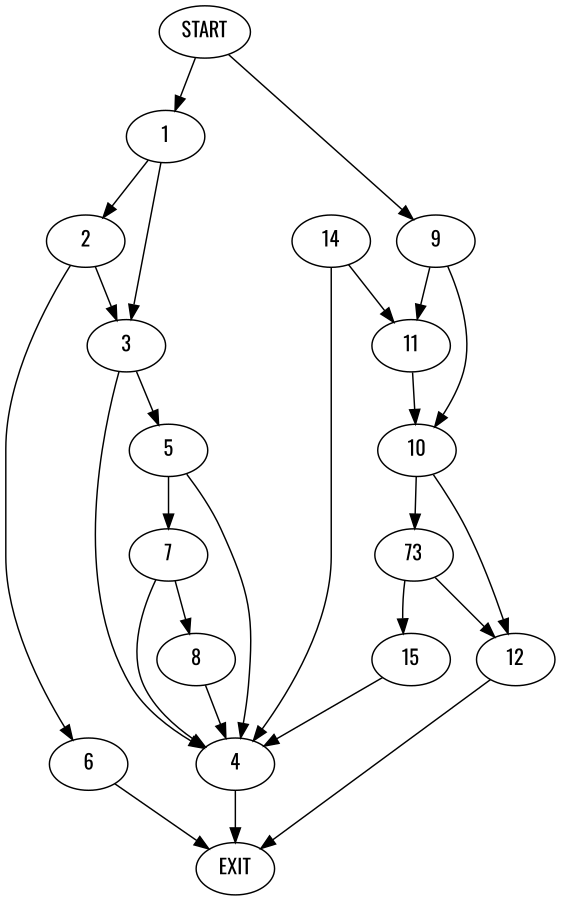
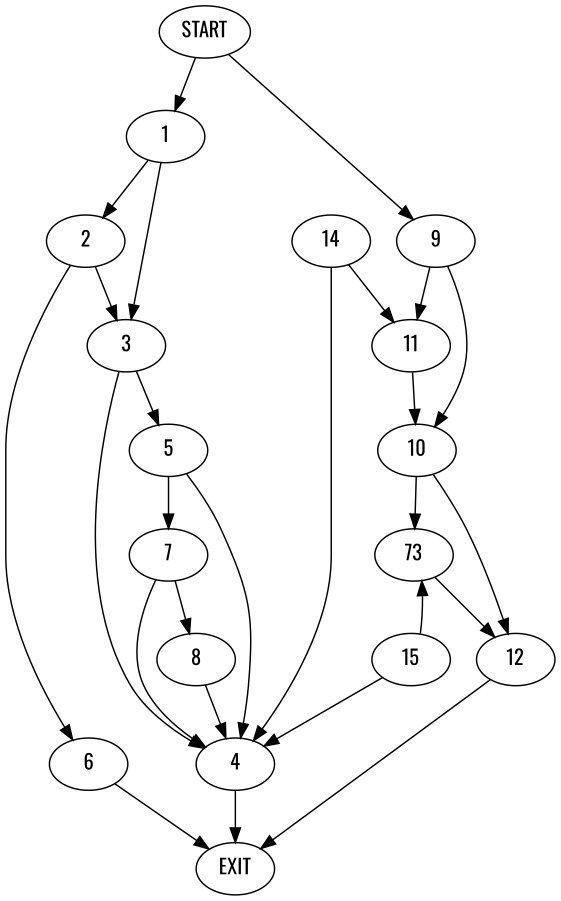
edge "73" -> "15": reversed
